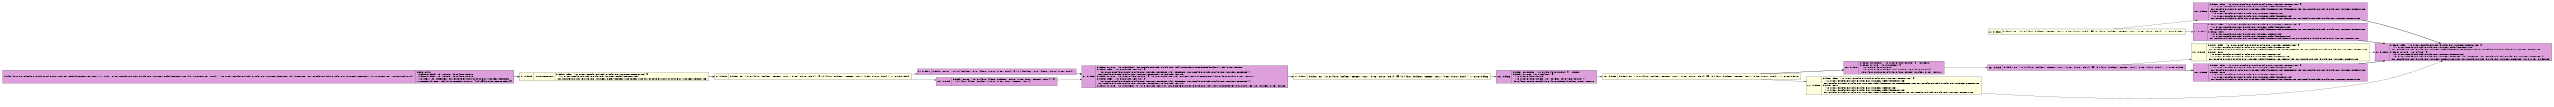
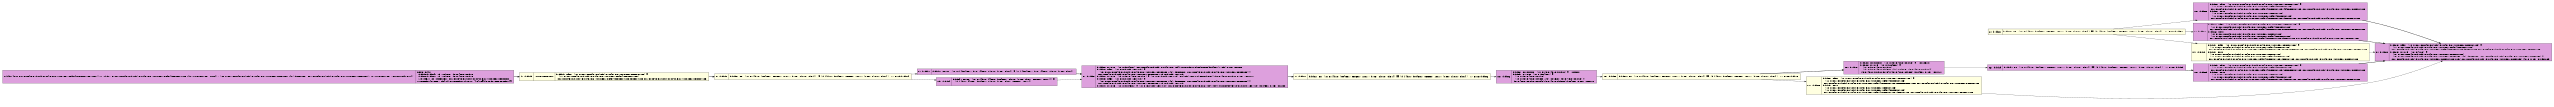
edge "16: 0x0049" -> "17: 0x004b": now "6: 0x0022" -> "17: 0x004b"
